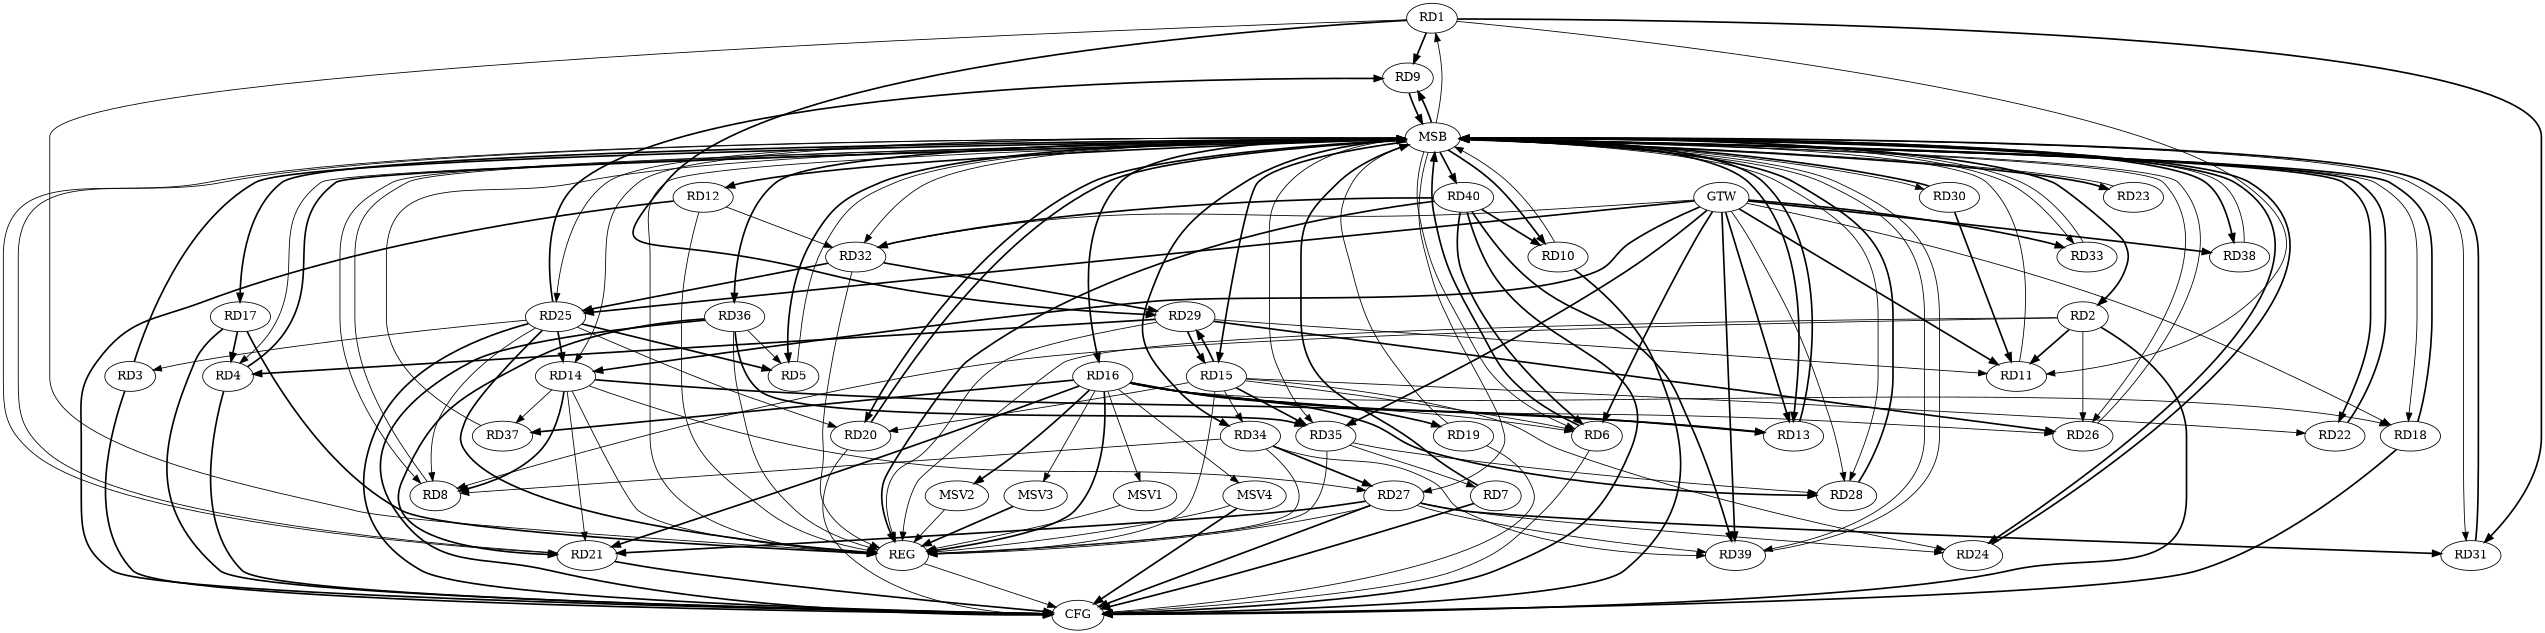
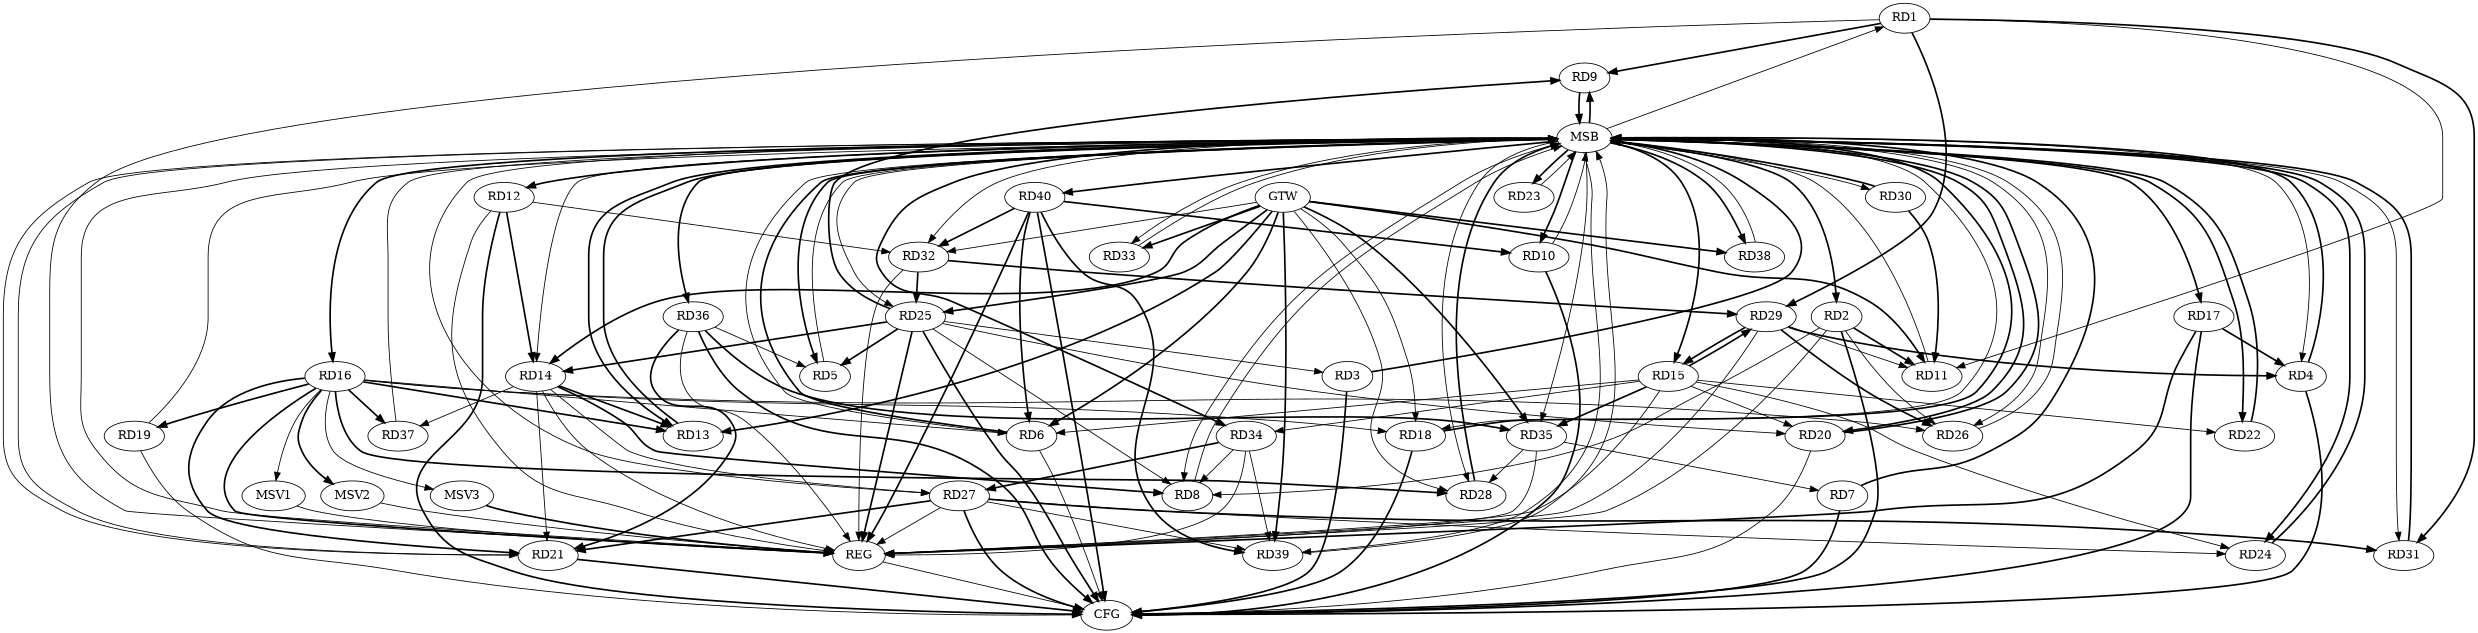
edge "RD12" -> "RD14": added
node "MSV4": removed
